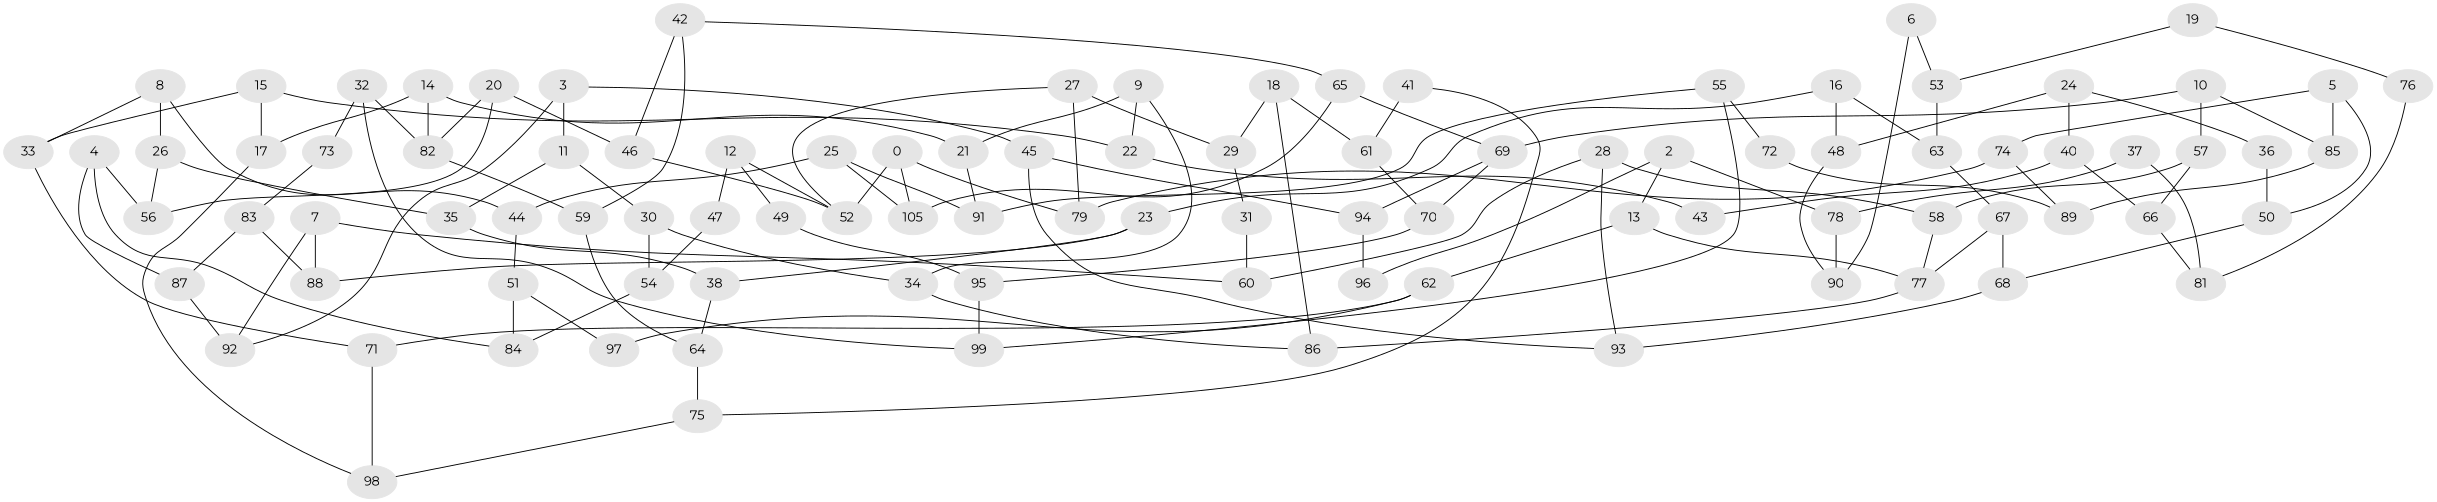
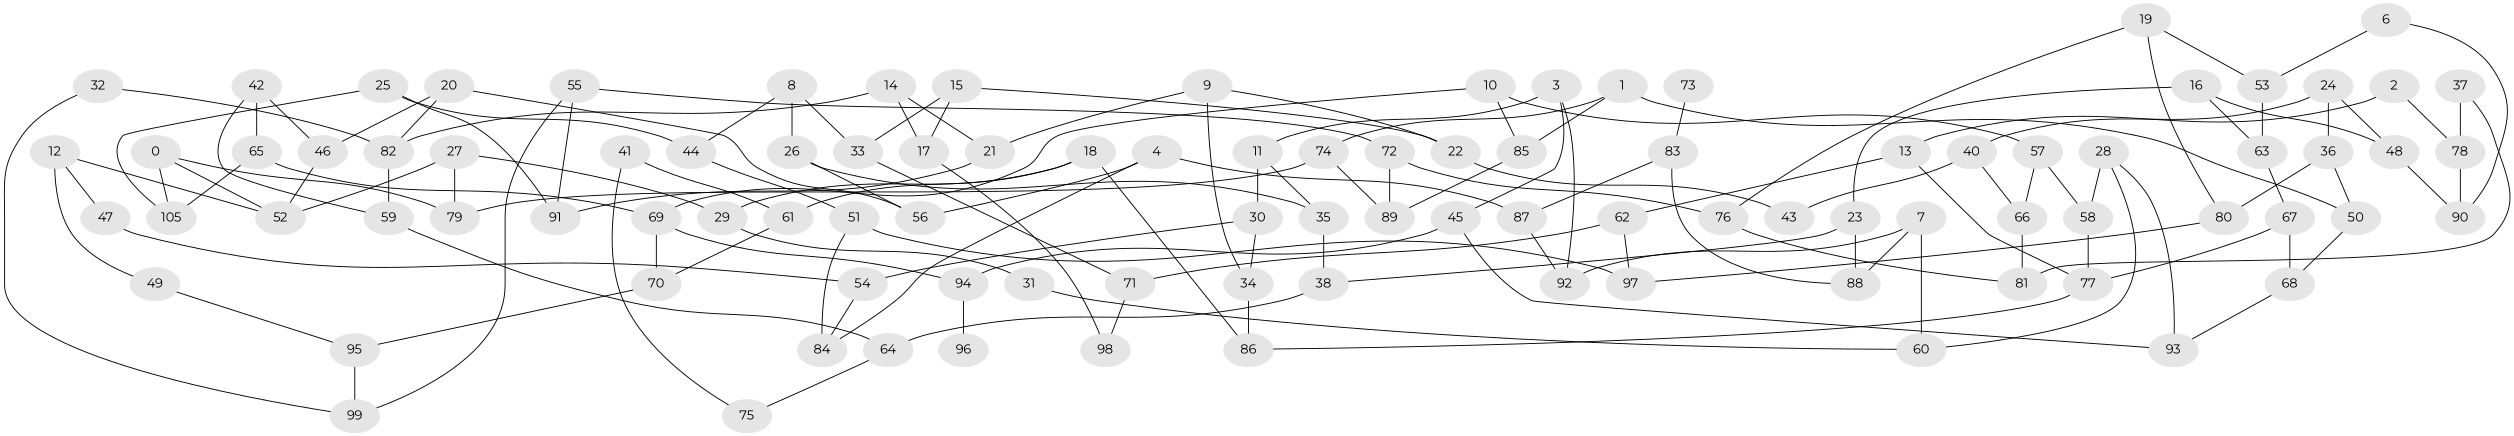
node "5": label "5" -> "1"
edge "32" -- "73": removed
edge "72" -- "76": added
node "80": added
edge "2" -- "96": removed
edge "75" -- "98": removed
